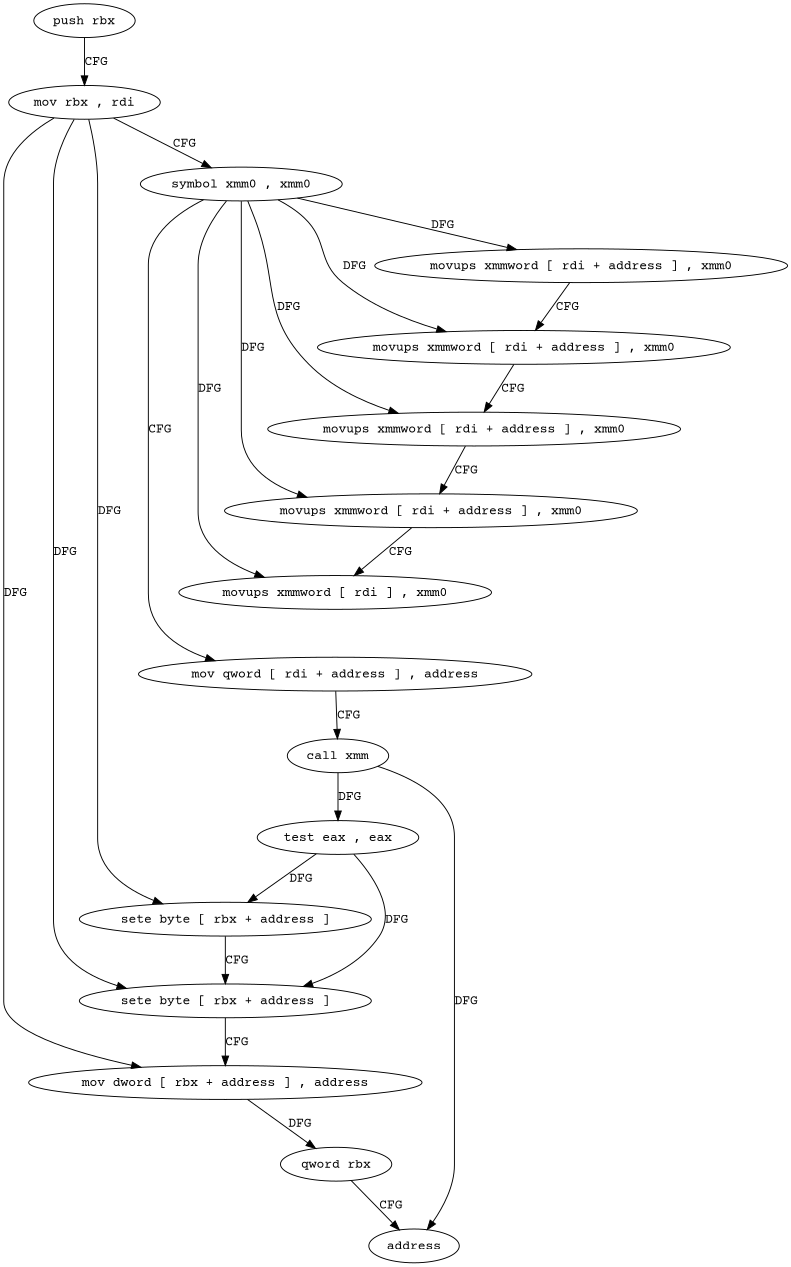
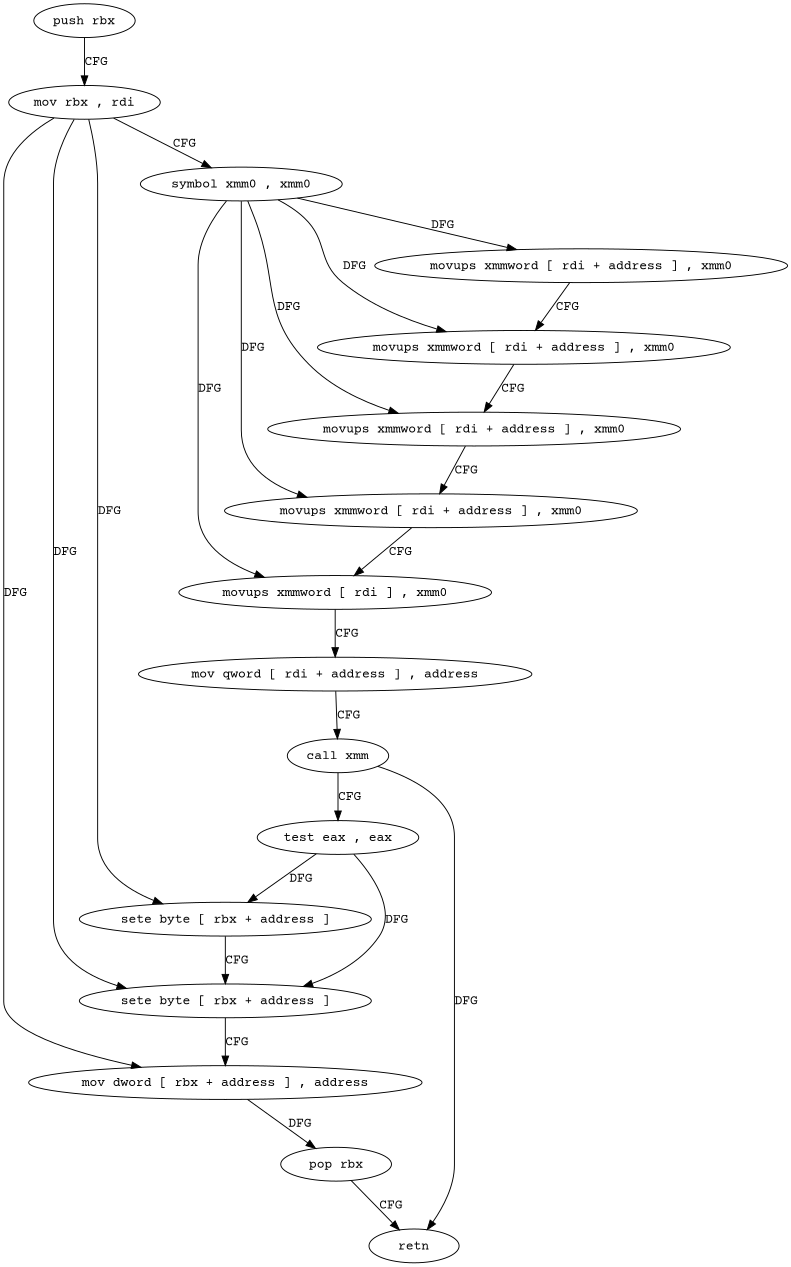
edge "symbol xmm0 , xmm0" -> "mov qword [ rdi + address ] , address": now "movups xmmword [ rdi ] , xmm0" -> "mov qword [ rdi + address ] , address"
edge "call xmm" -> "test eax , eax": label "DFG" -> "CFG"
node "qword rbx": label "qword rbx" -> "pop rbx"
node "address": label "address" -> "retn"
